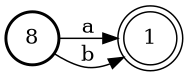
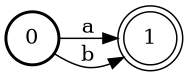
node "8": label "8" -> "0"
